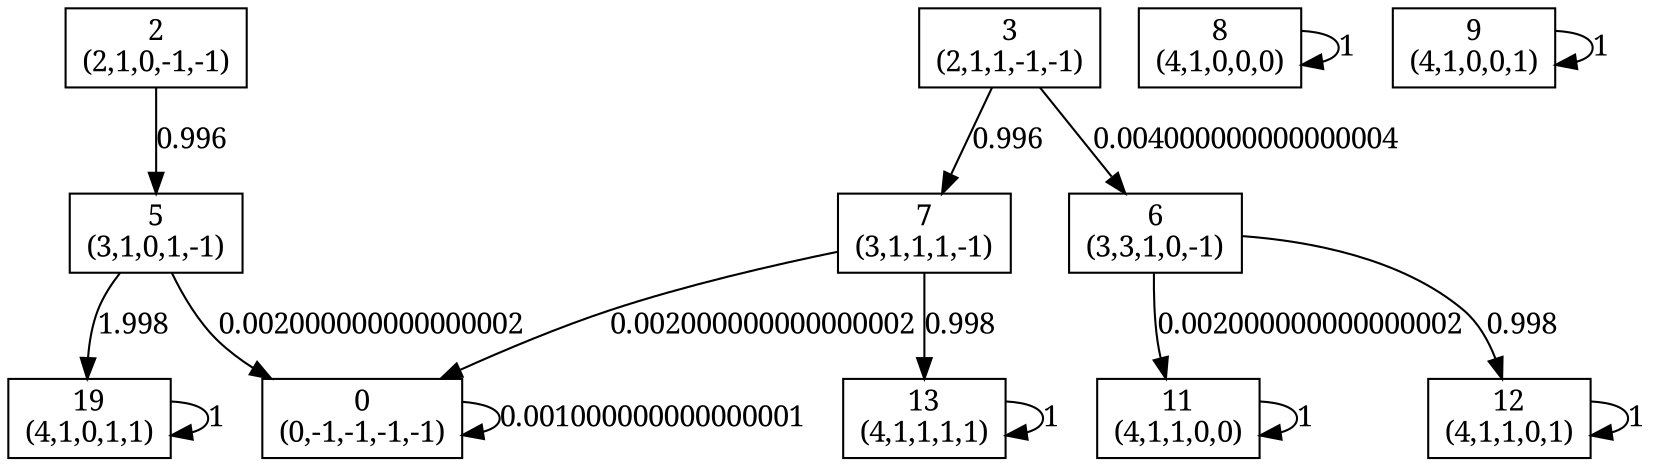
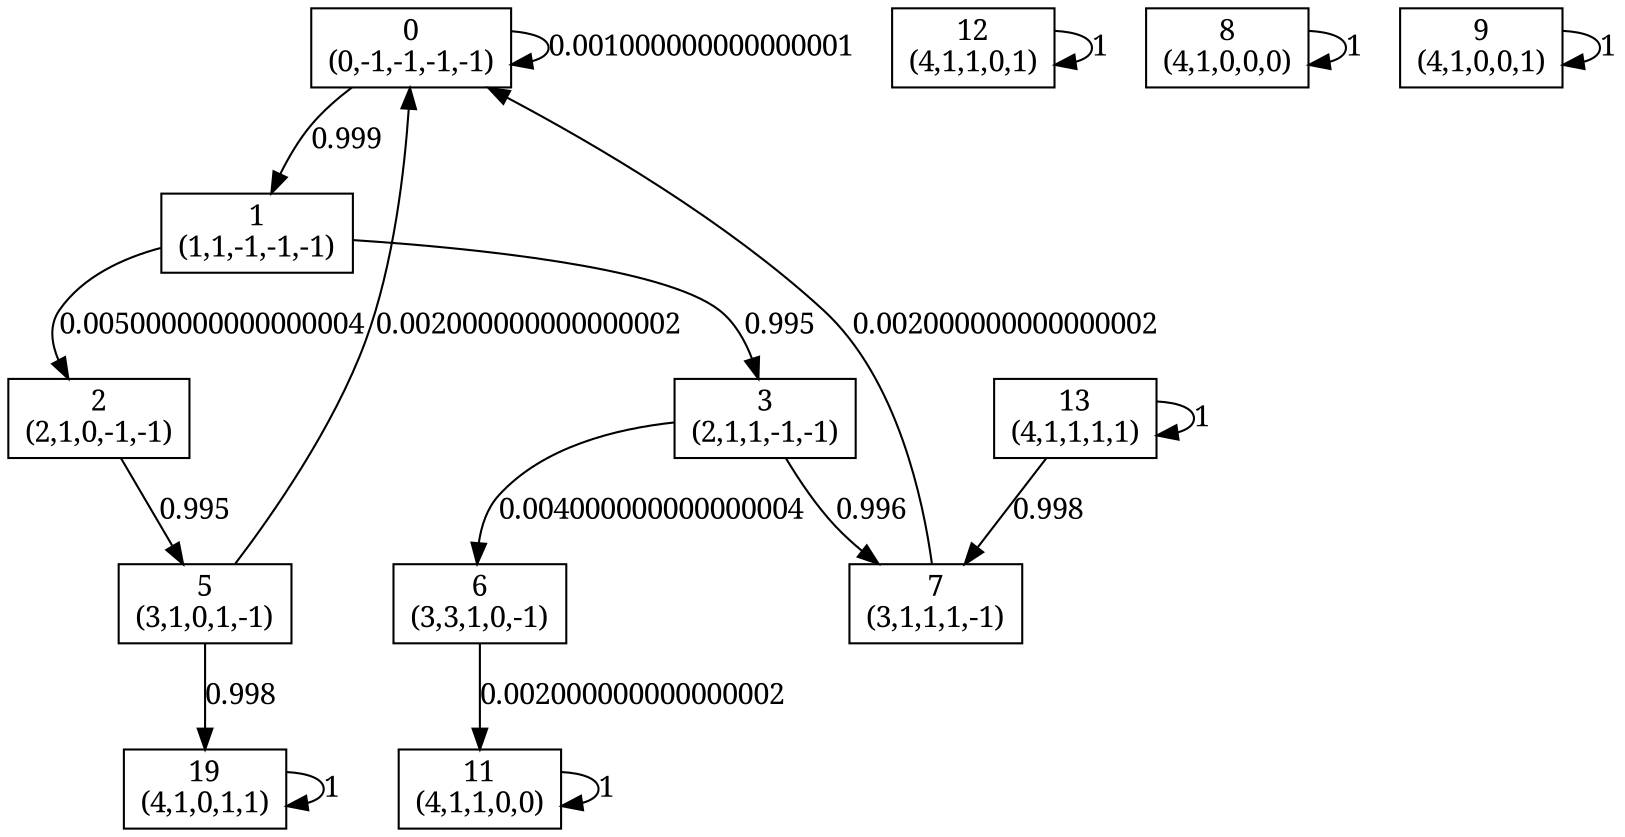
edge "2 (2,1,0,-1,-1)" -> "5 (3,1,0,1,-1)": label "0.996" -> "0.995"
node "1 (1,1,-1,-1,-1)": added
edge "6 (3,3,1,0,-1)" -> "12 (4,1,1,0,1)": removed, label "0.998"
edge "7 (3,1,1,1,-1)" -> "13 (4,1,1,1,1)": reversed
edge "5 (3,1,0,1,-1)" -> "19 (4,1,0,1,1)": label "1.998" -> "0.998"
